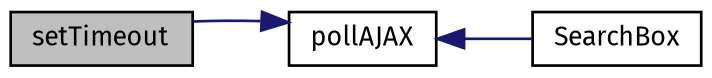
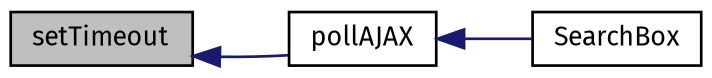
edge "setTimeout" -> "pollAJAX": reversed
